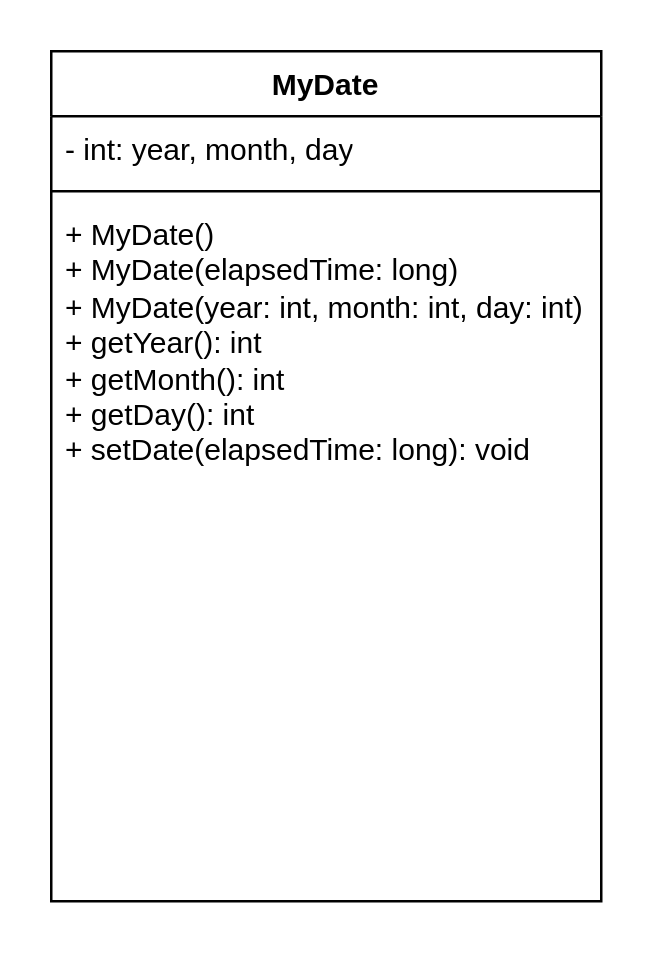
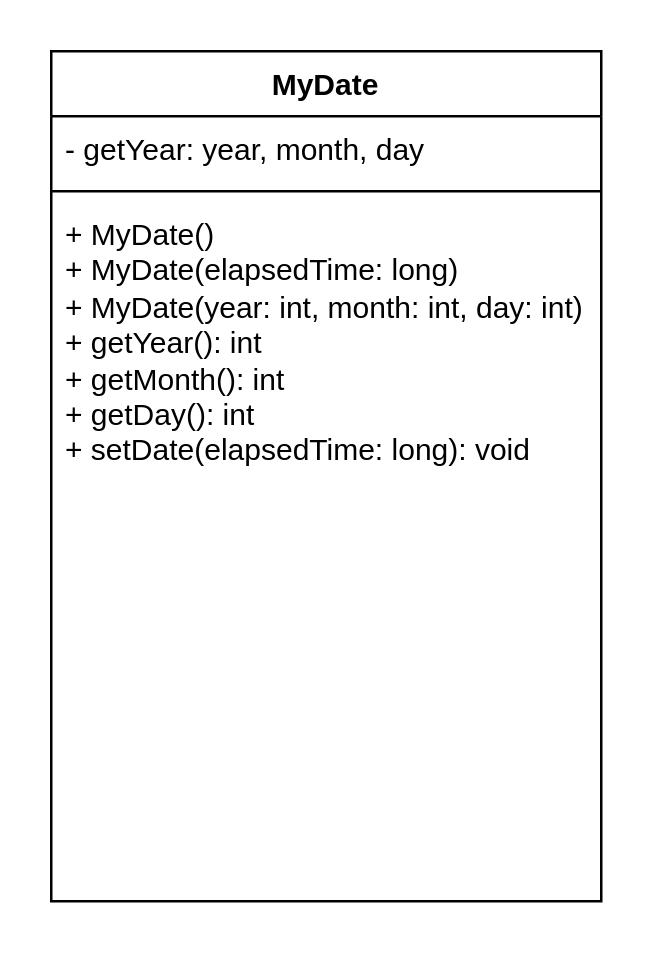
node "- int: year, month, day": label "- int: year, month, day" -> "- getYear: year, month, day"
